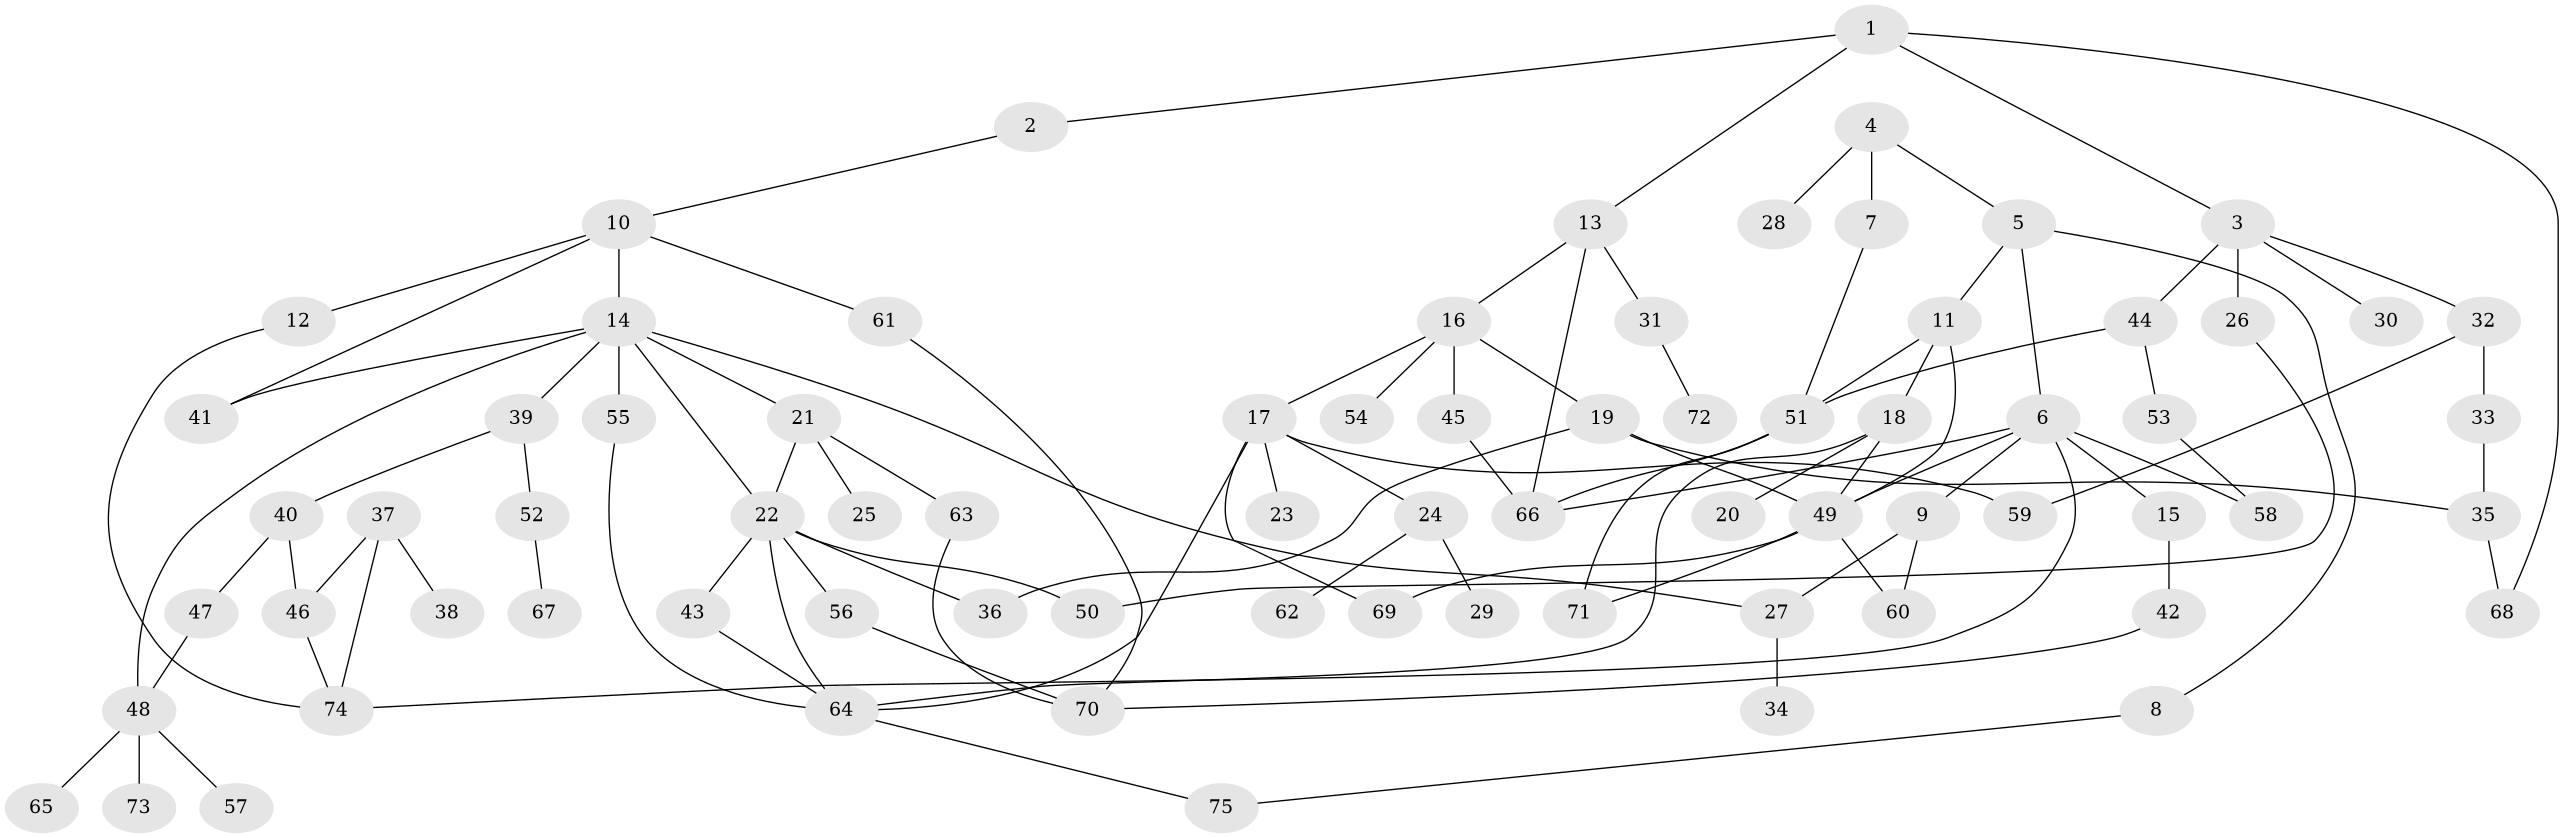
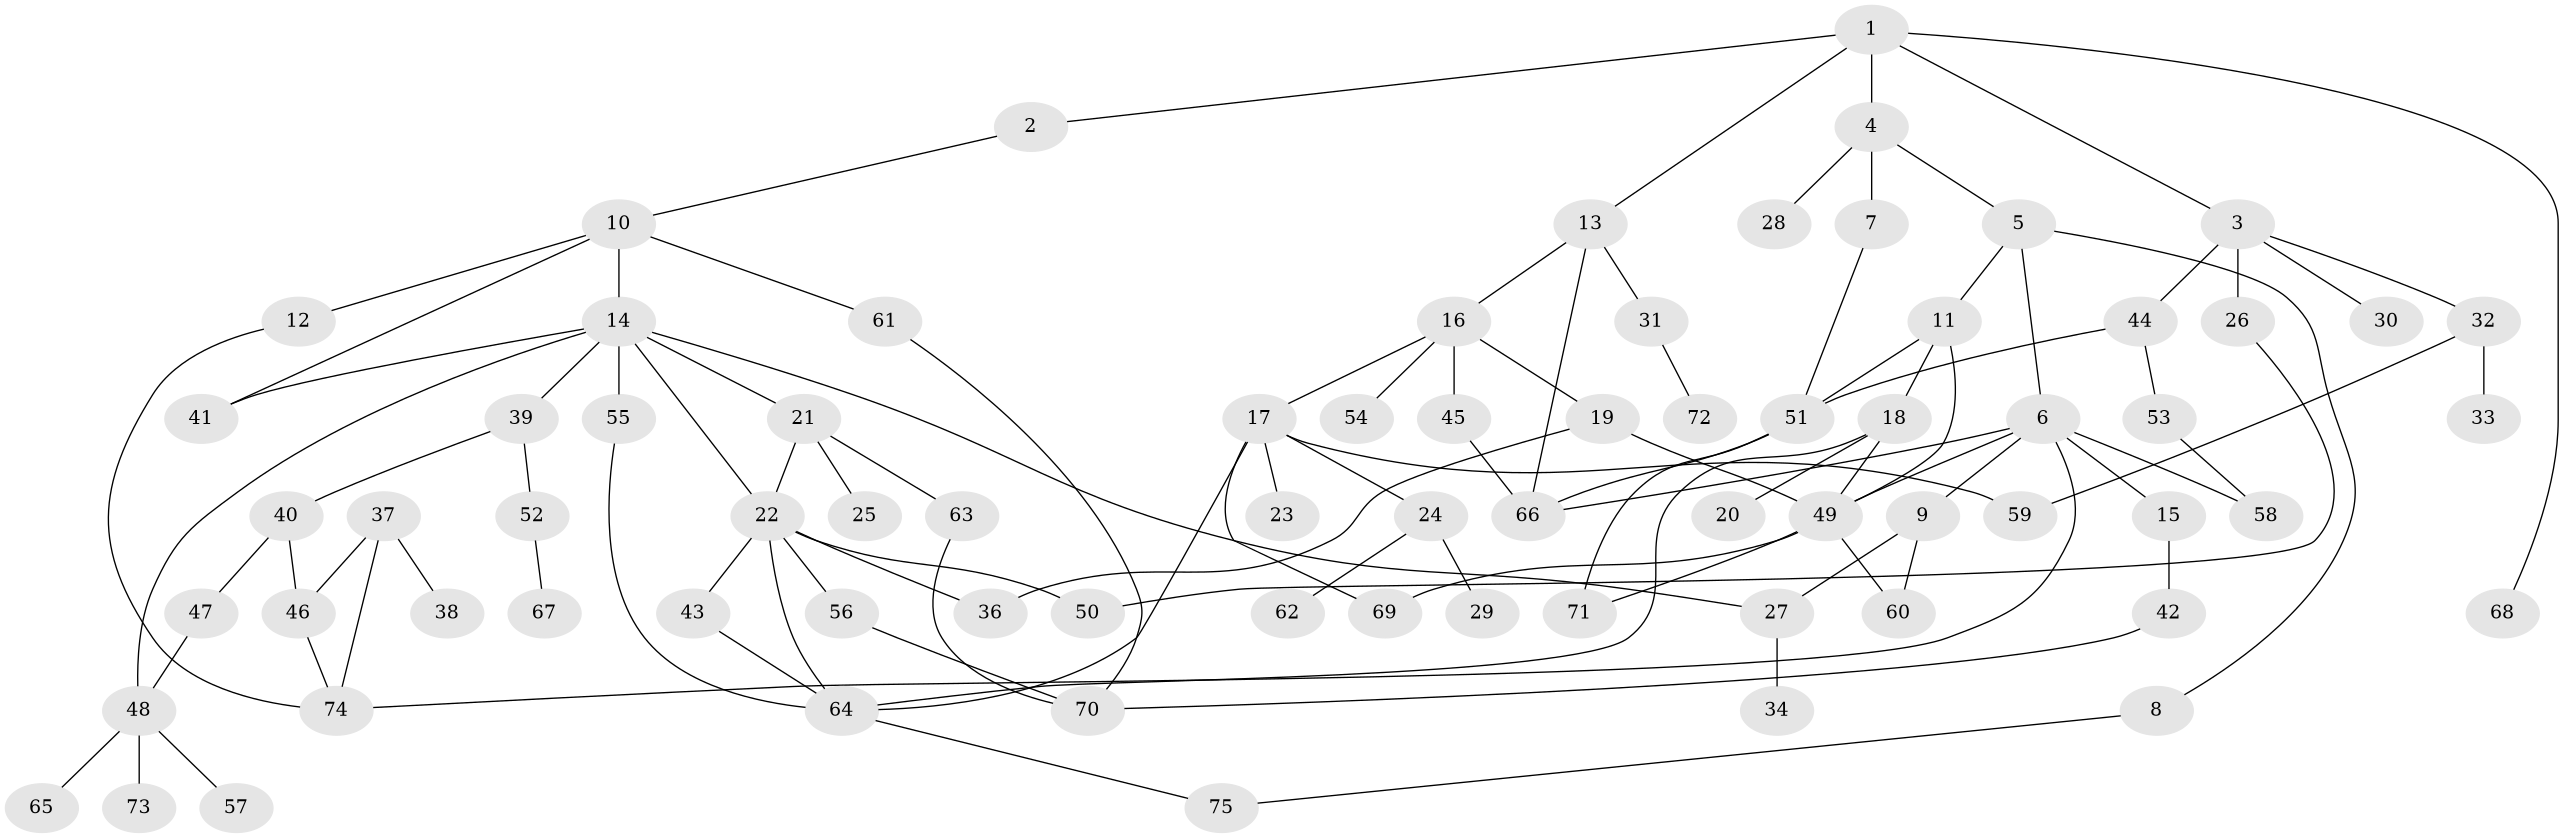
edge "1" -- "4": added
node "35": removed
